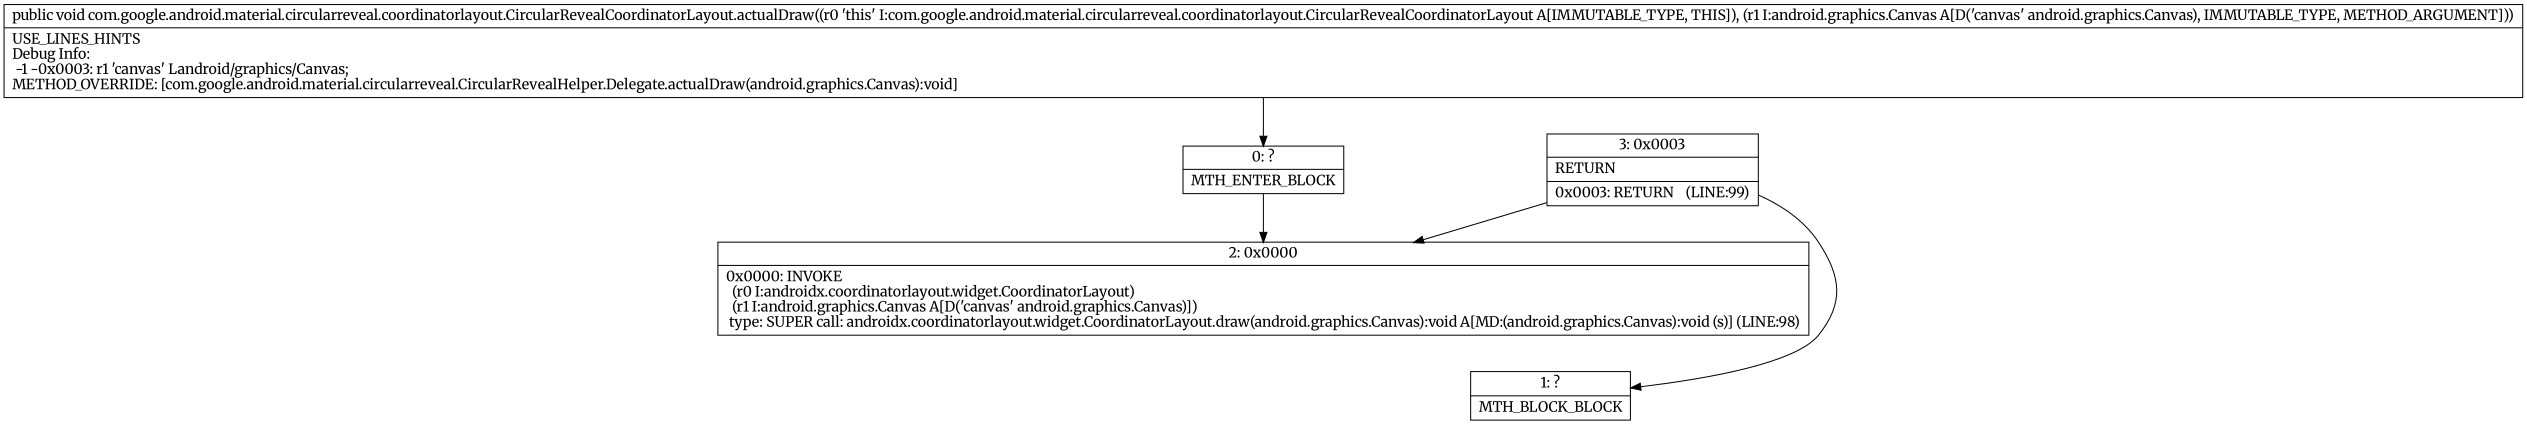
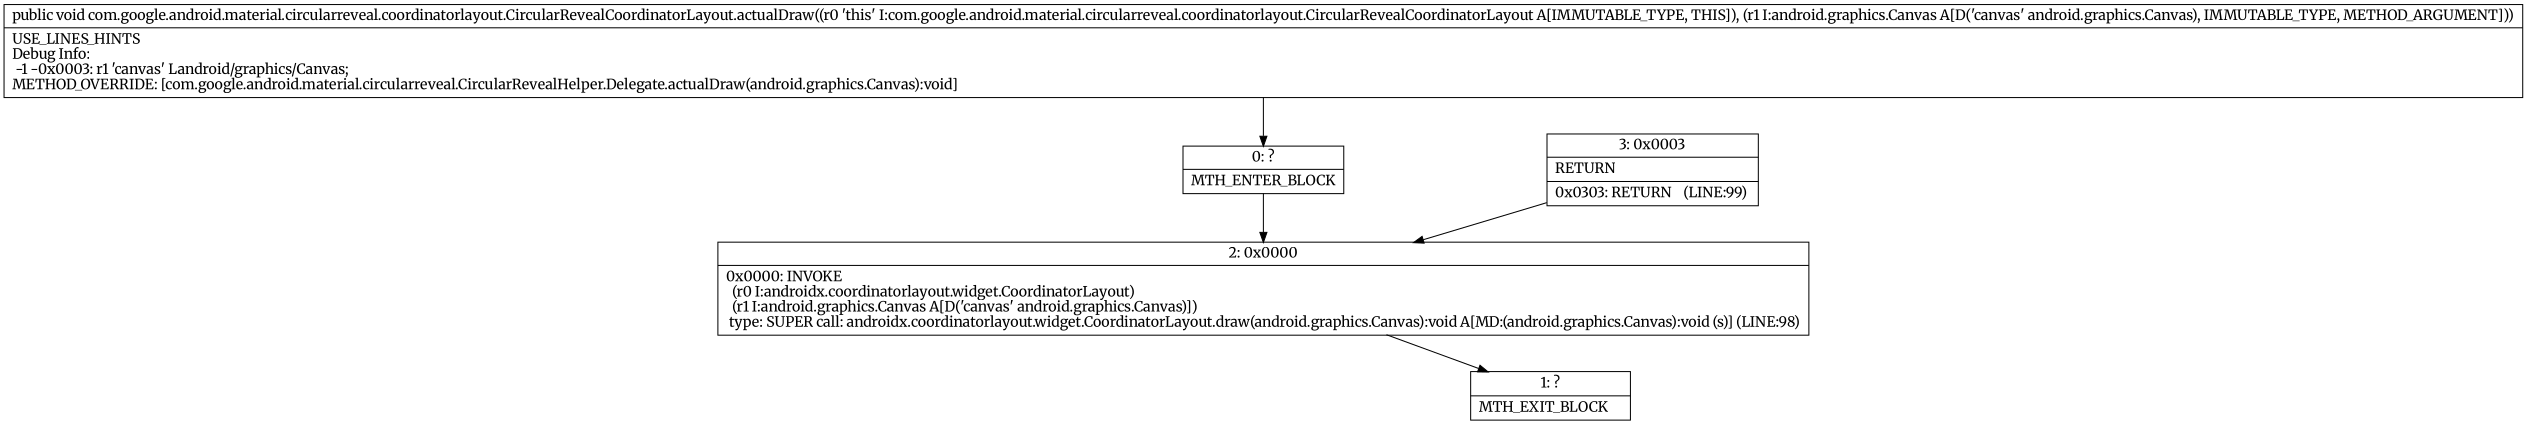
node "3: 0x0003": text "0x0003: RETURN    (LINE:99)" -> "0x0303: RETURN    (LINE:99)"
edge "3: 0x0003" -> "1: ?": now "2: 0x0000" -> "1: ?"
node "1: ?": text "MTH_BLOCK_BLOCK" -> "MTH_EXIT_BLOCK"
